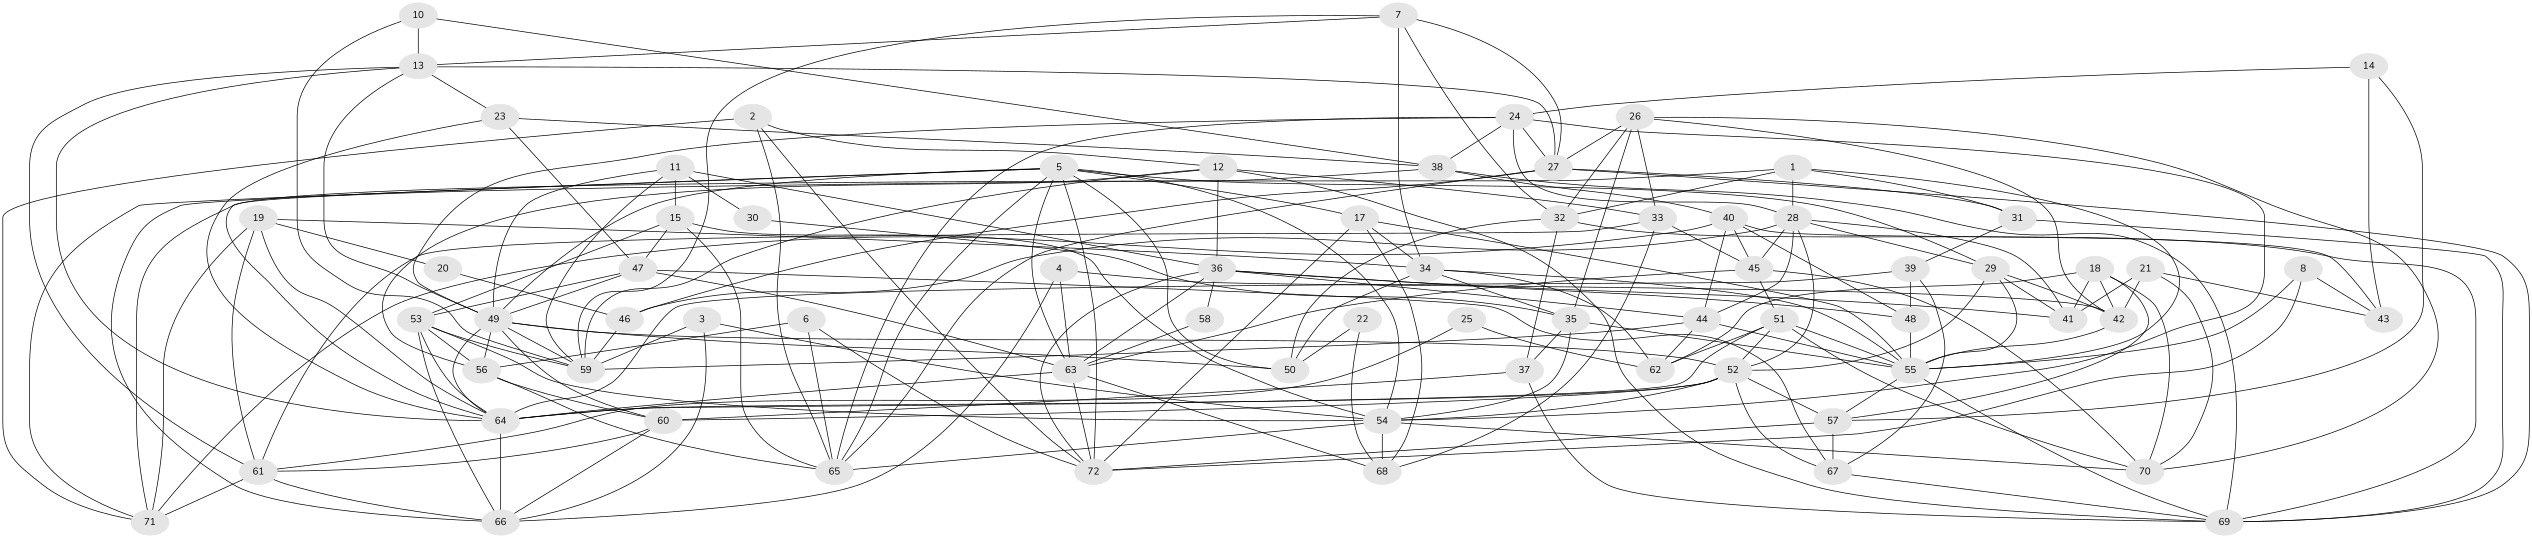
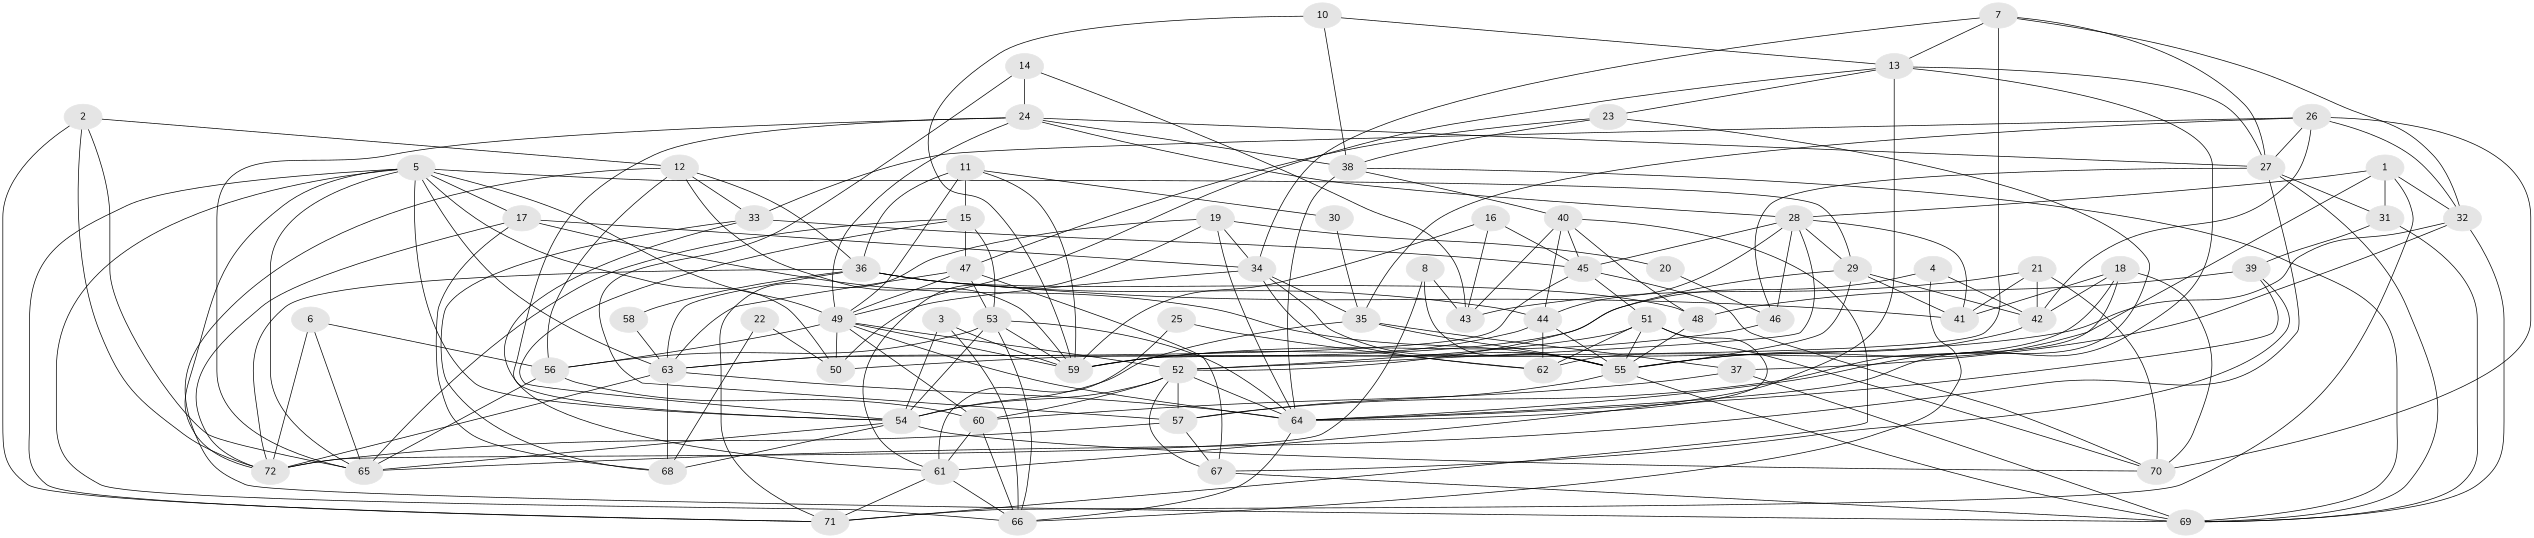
node "16": added
